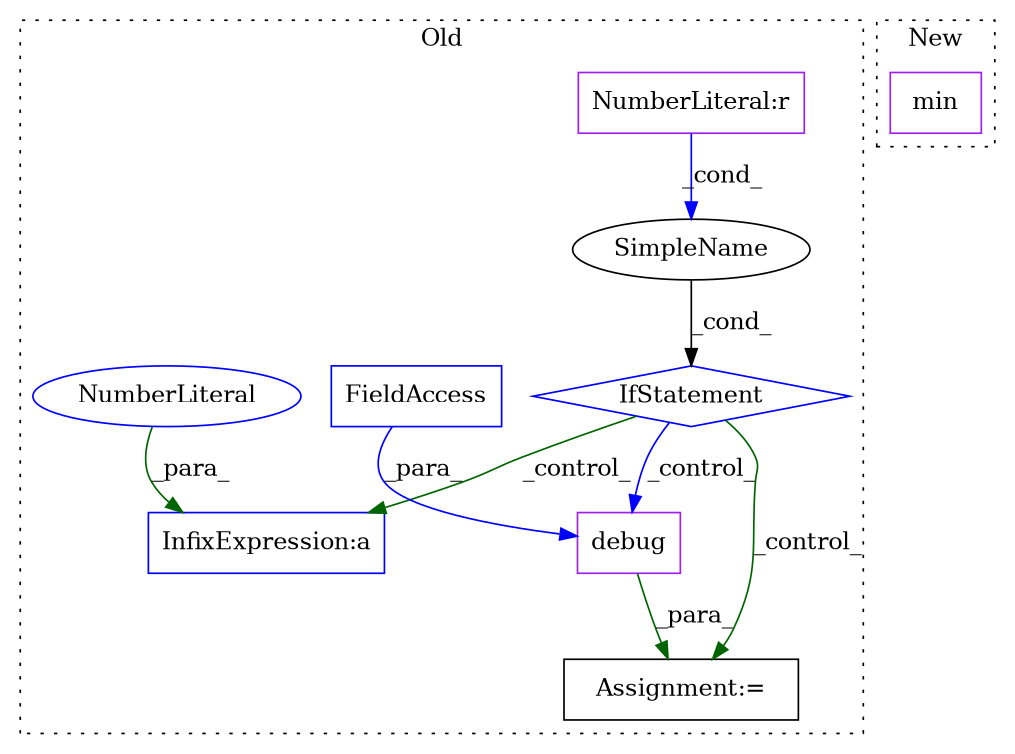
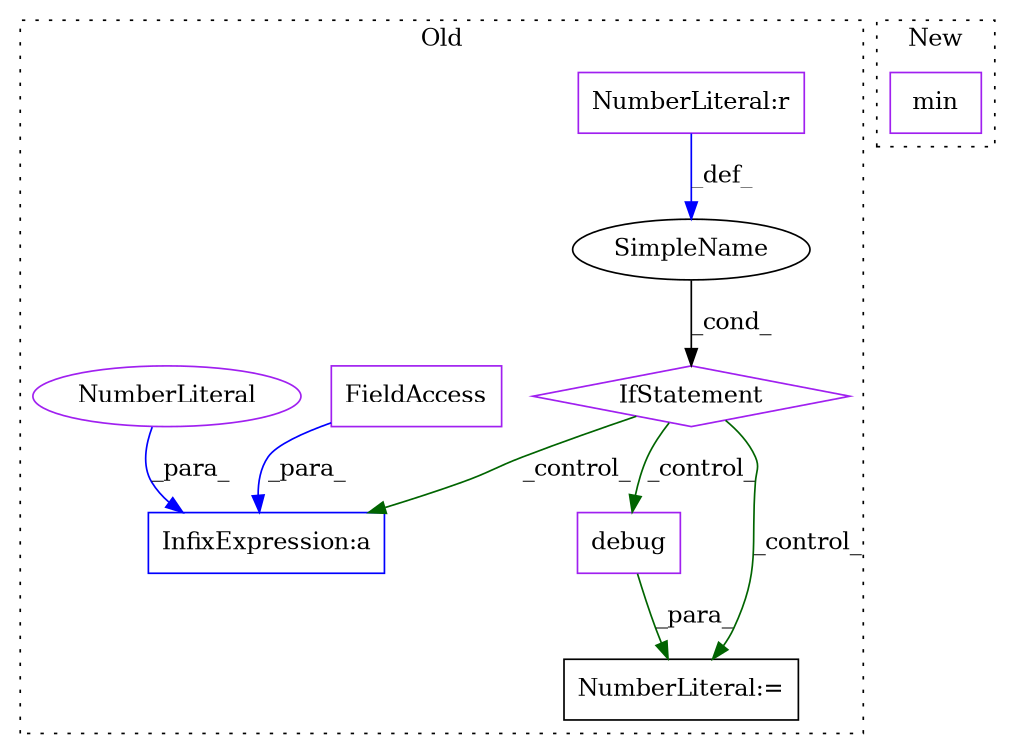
edge "NumberLiteral:r" -> "SimpleName": label "_cond_" -> "_def_"
node "NumberLiteral": color blue -> purple
node "FieldAccess": color blue -> purple
node "IfStatement": color blue -> purple
edge "IfStatement" -> "debug": color blue -> darkgreen
edge "NumberLiteral" -> "InfixExpression:a": color darkgreen -> blue
edge "FieldAccess" -> "debug": now "FieldAccess" -> "InfixExpression:a"
node "Assignment:=": label "Assignment:=" -> "NumberLiteral:="
